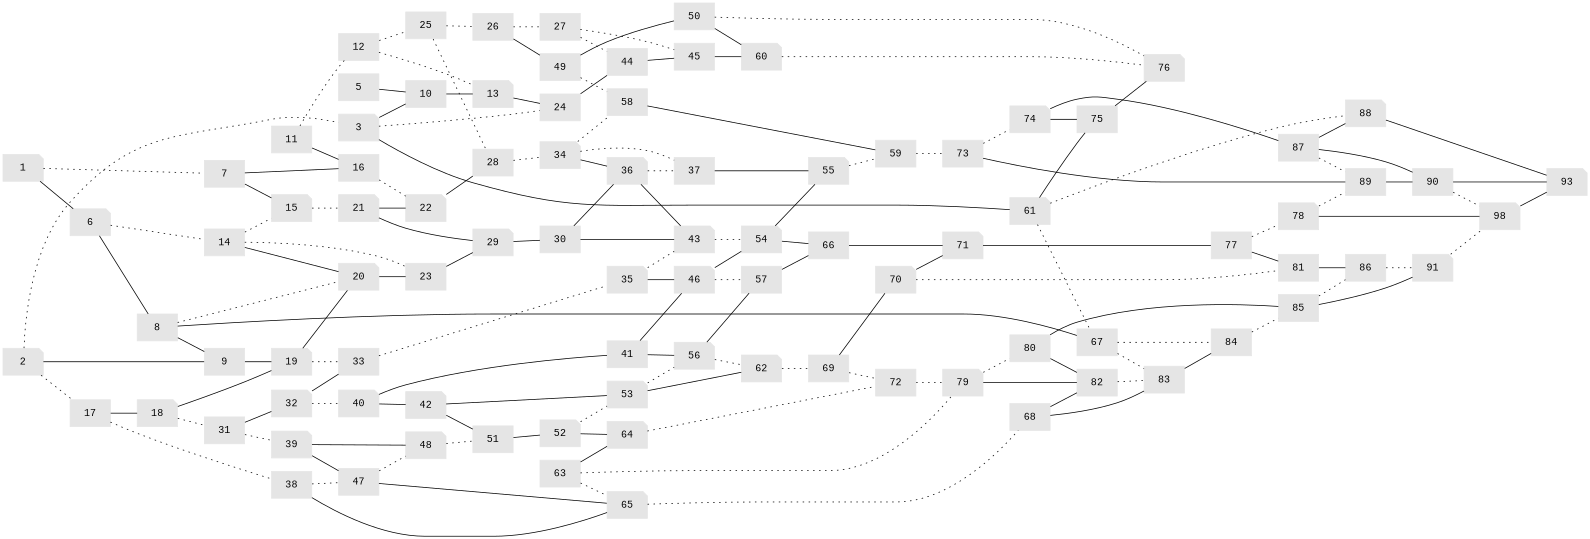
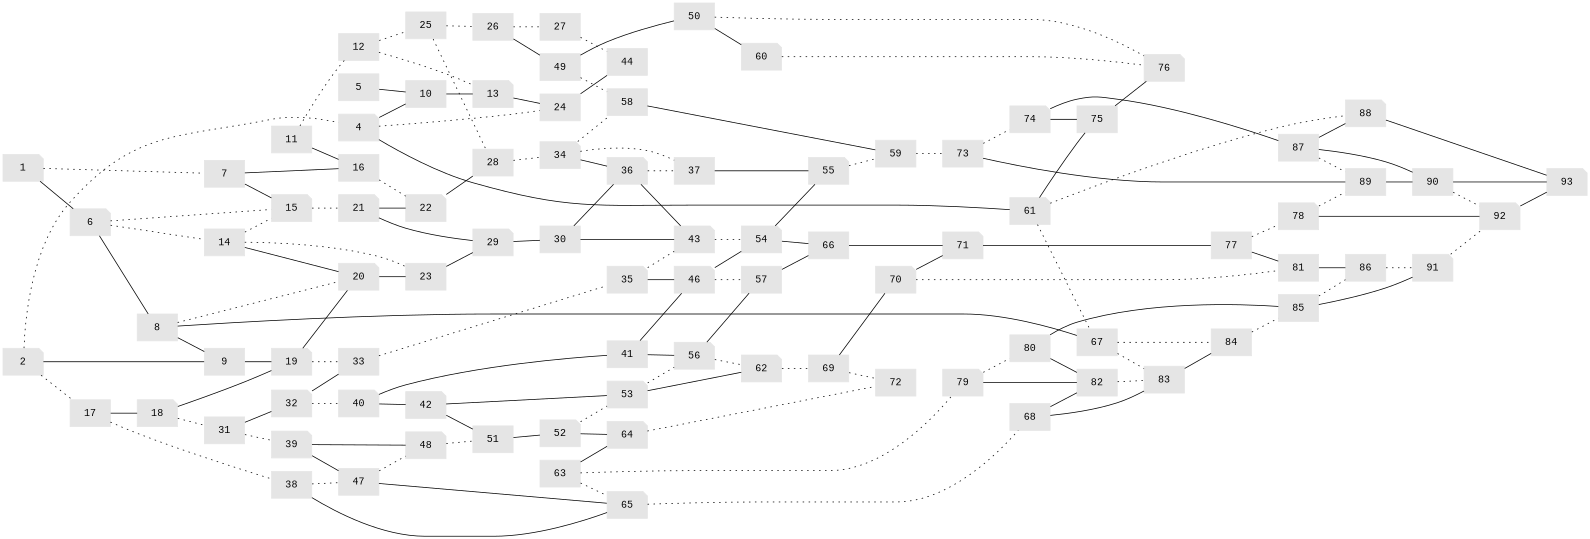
node "45": removed
node "3": label "3" -> "4"
edge "15" -- "6": added
node "98": label "98" -> "92"
edge "72" -- "79": removed
